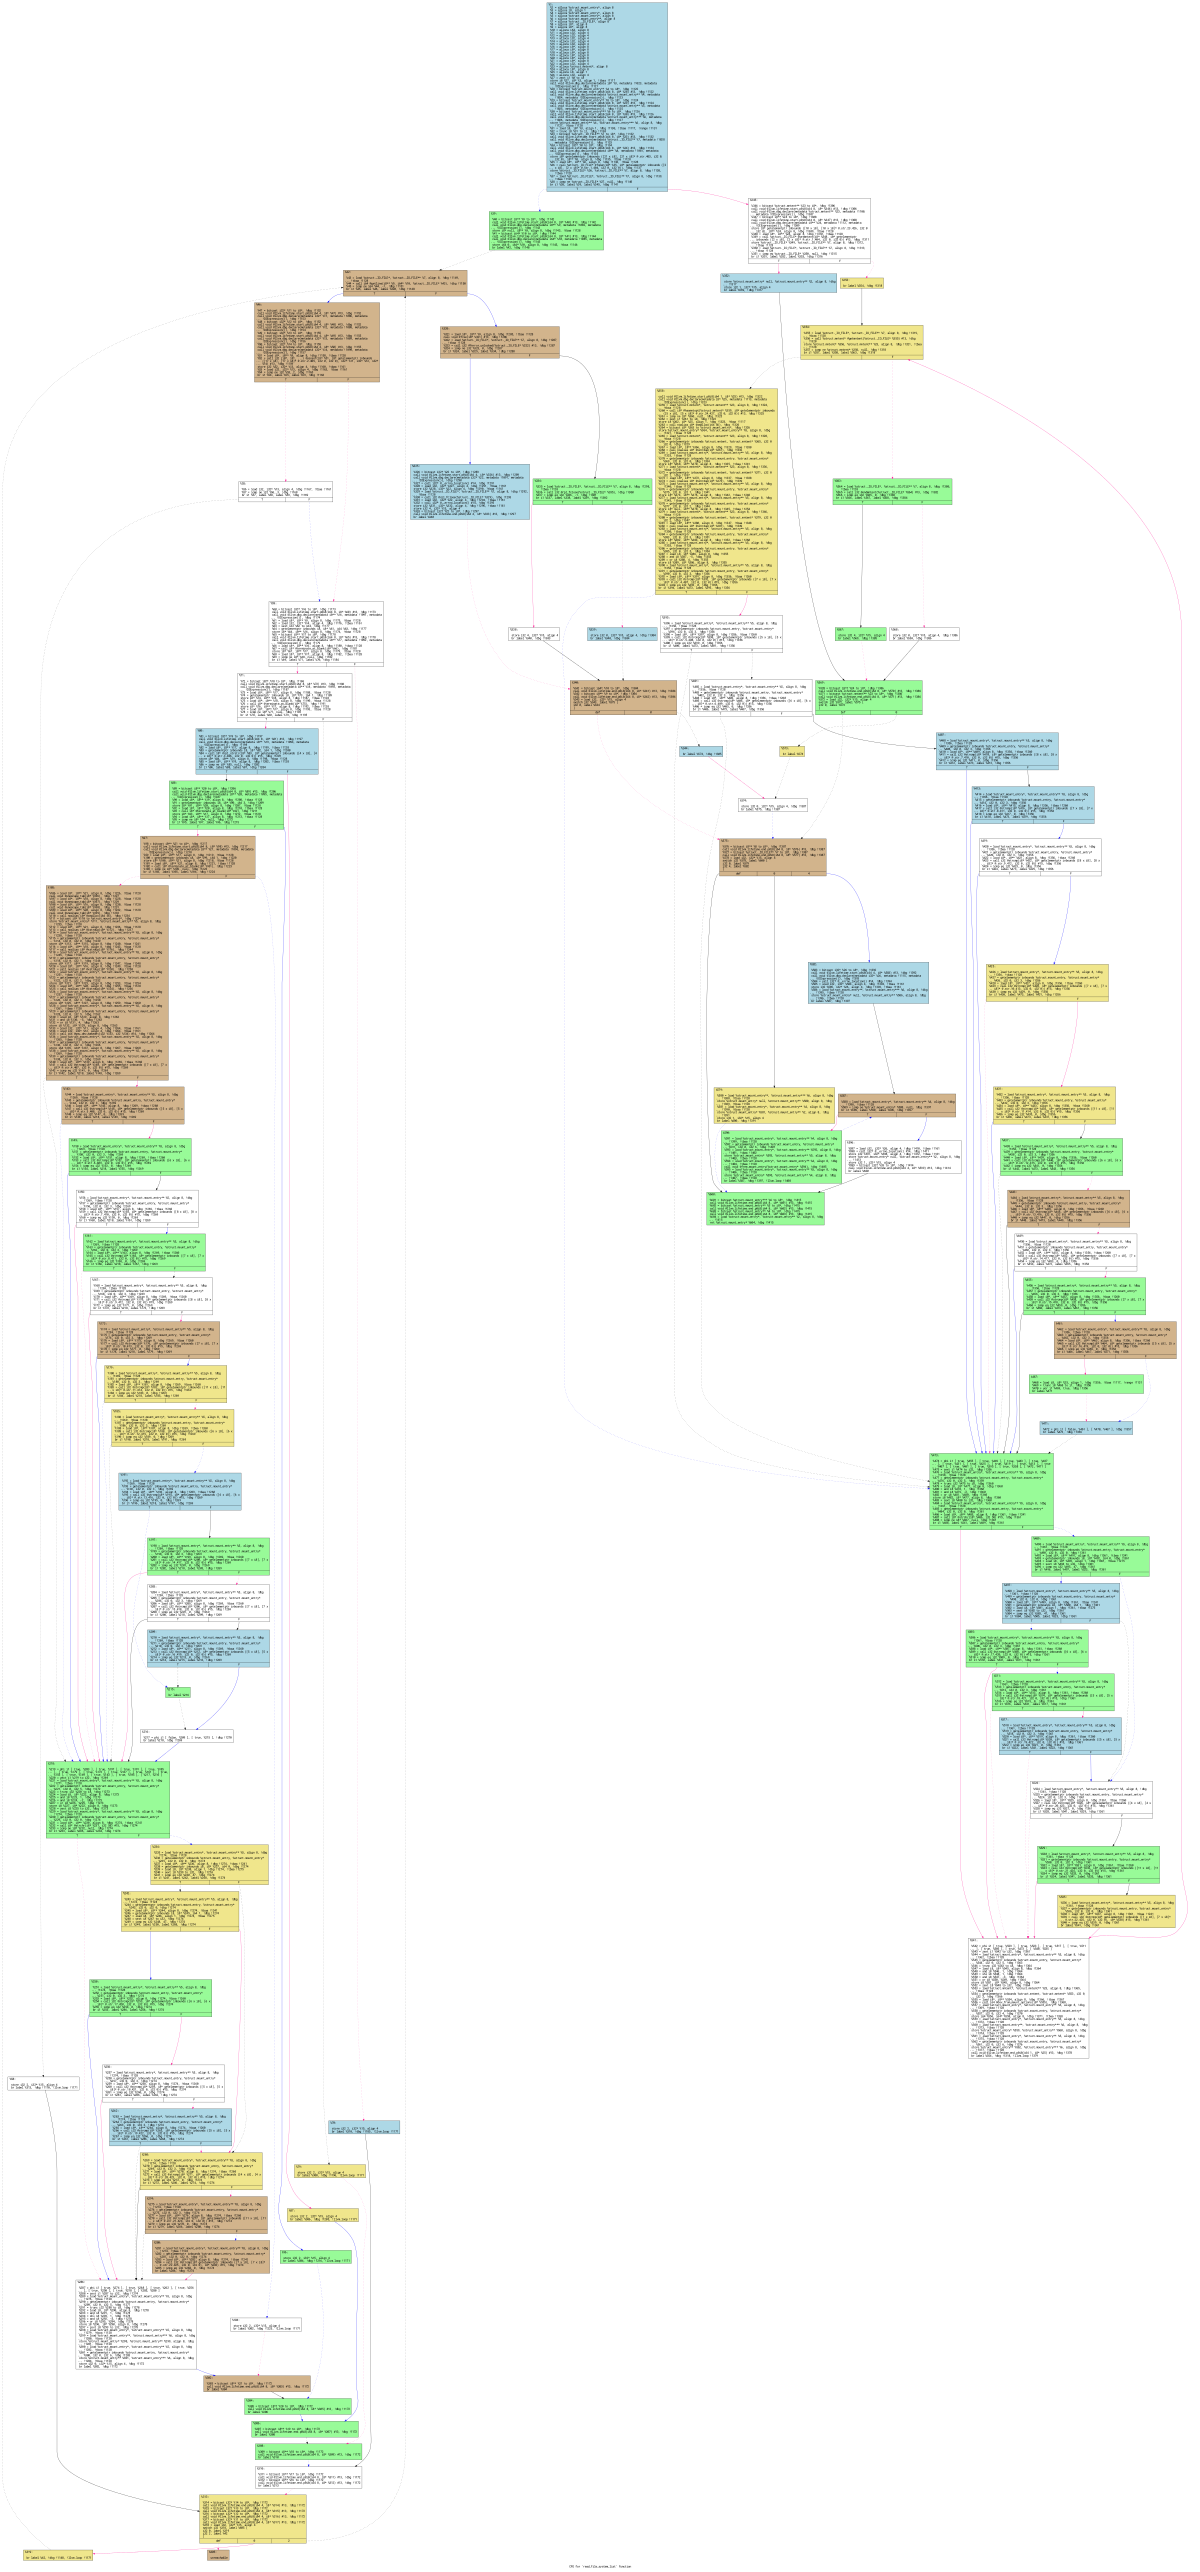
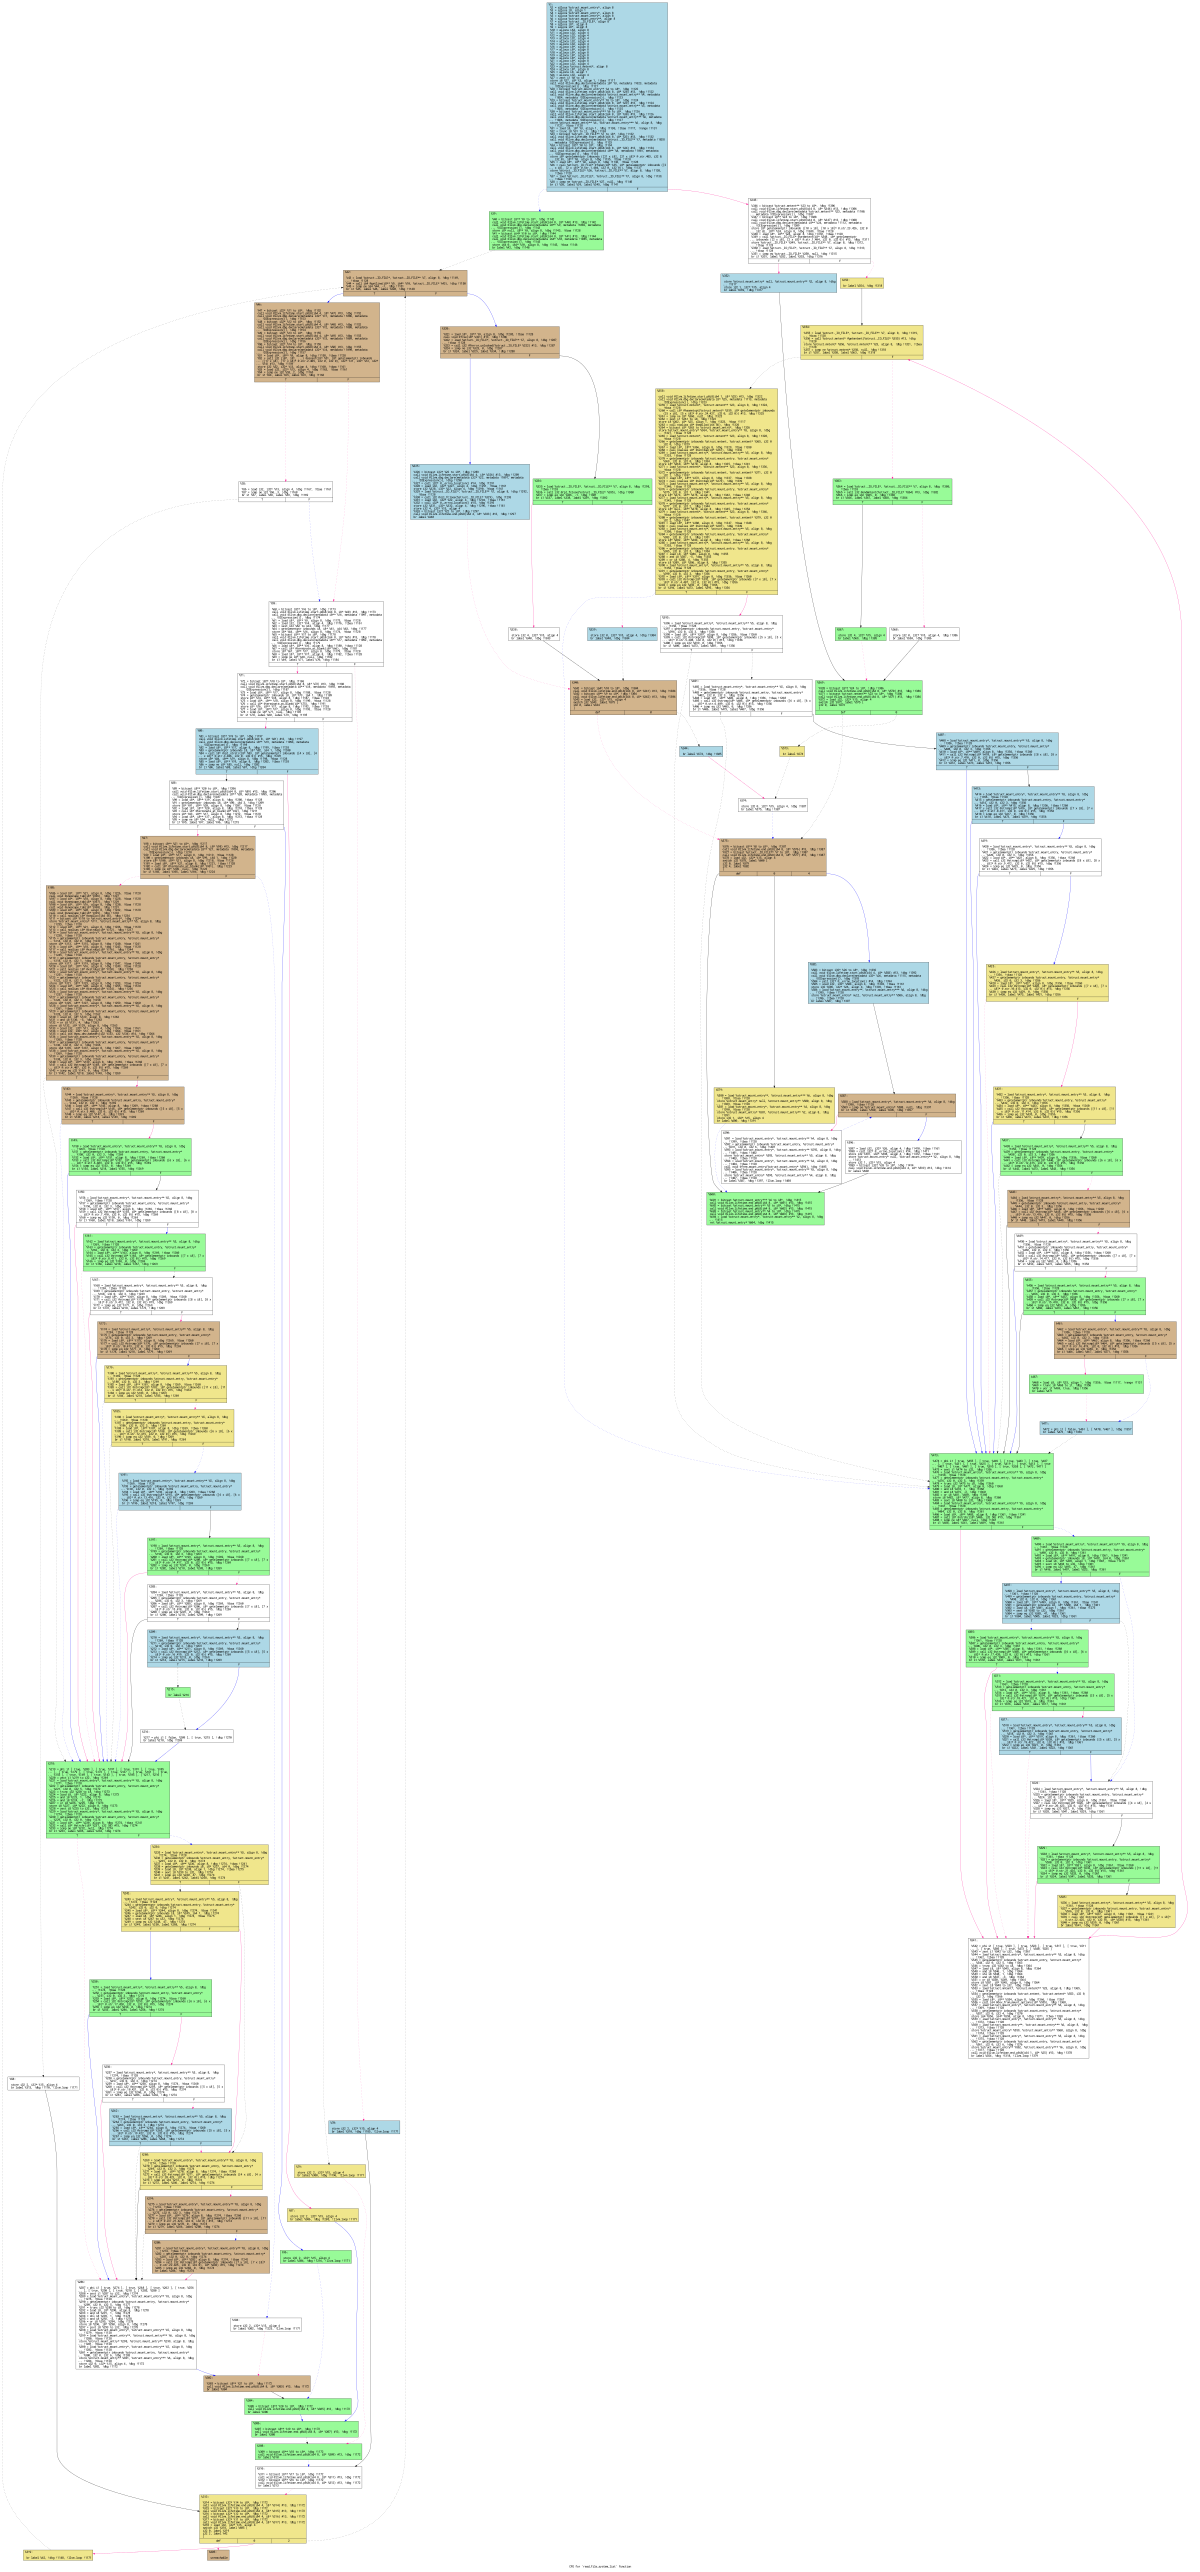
node "%88:": fillcolor palegreen -> white
node "%590:": fillcolor palegreen -> white
edge "%191:" -> "%215:": now "%191:" -> "%218:"
